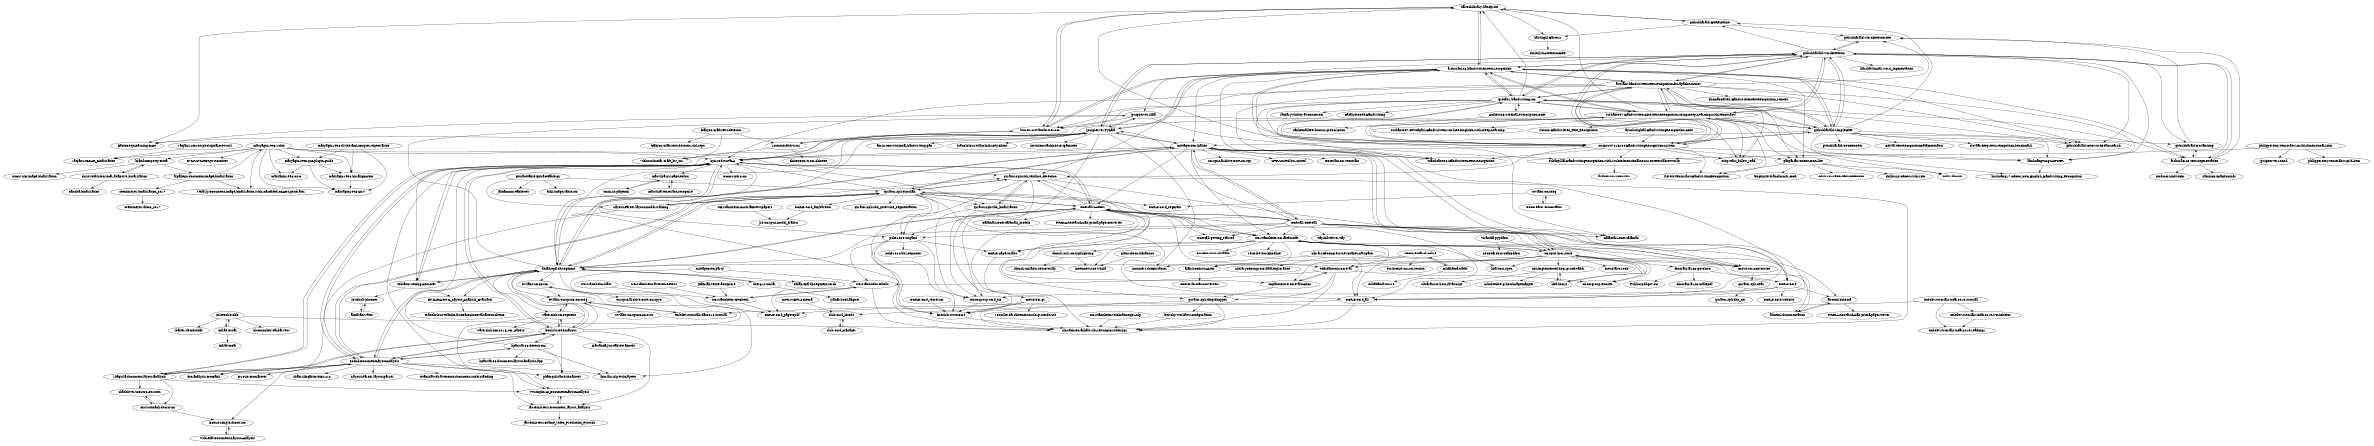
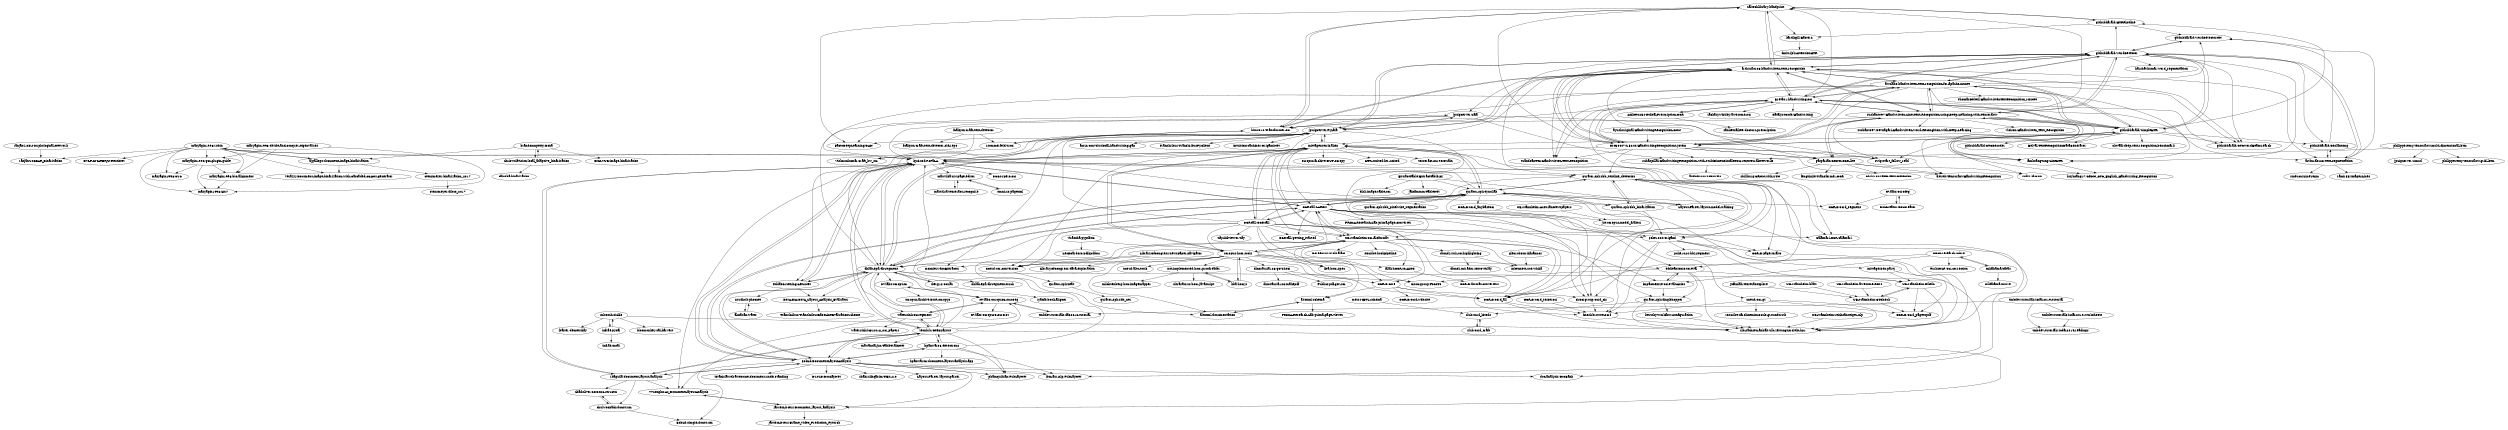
edge "masyagin1998/robin" -> "brandonmpetty/Doxa": now "masyagin1998/robin" -> "ajgallego/document-image-binarization"
node "chineseocr/trocr-chinese": removed
node "Calamari-OCR/calamari_models": removed
edge "qurator-spk/eynollah" -> "hnesk/browse-ocrd": now "qurator-spk/eynollah" -> "mittagessen/party"
node "slub/ocrd_manager": label "slub/ocrd_manager" -> "slub/ocrd_craft"
node "Wild-Rift/Document-Layout-Analysis": removed
